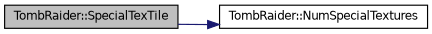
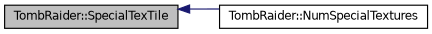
edge "TombRaider::SpecialTexTile" -> "TombRaider::NumSpecialTextures": reversed
